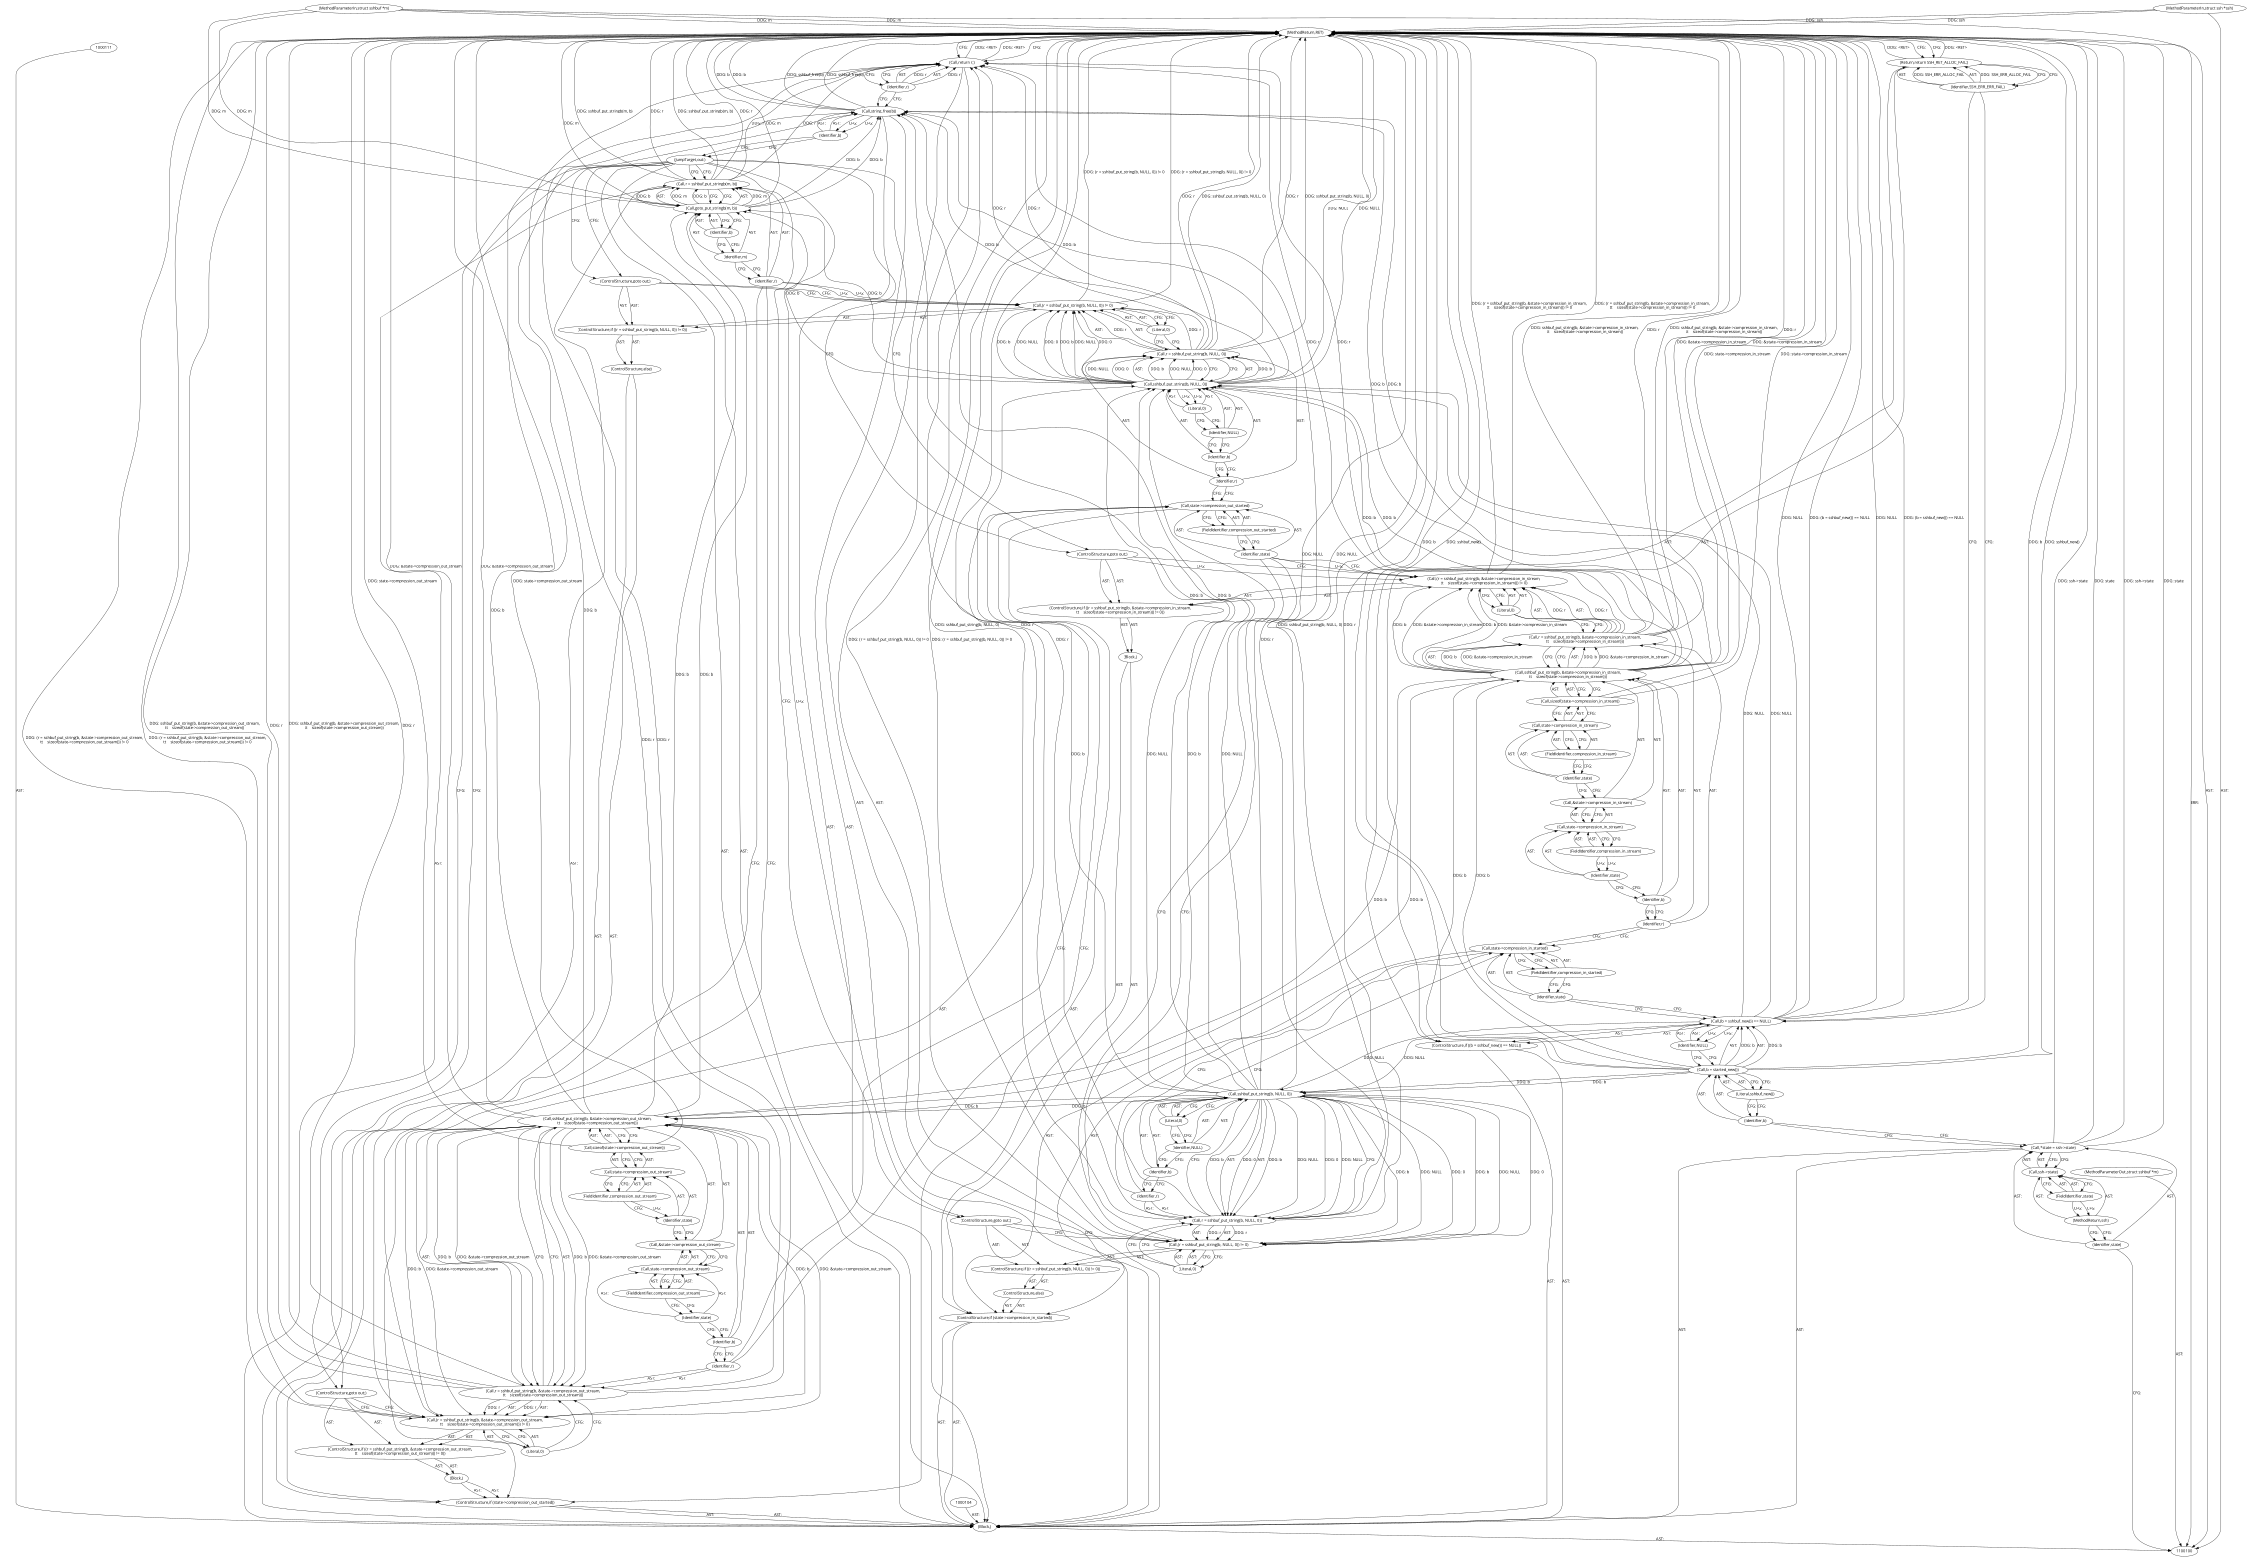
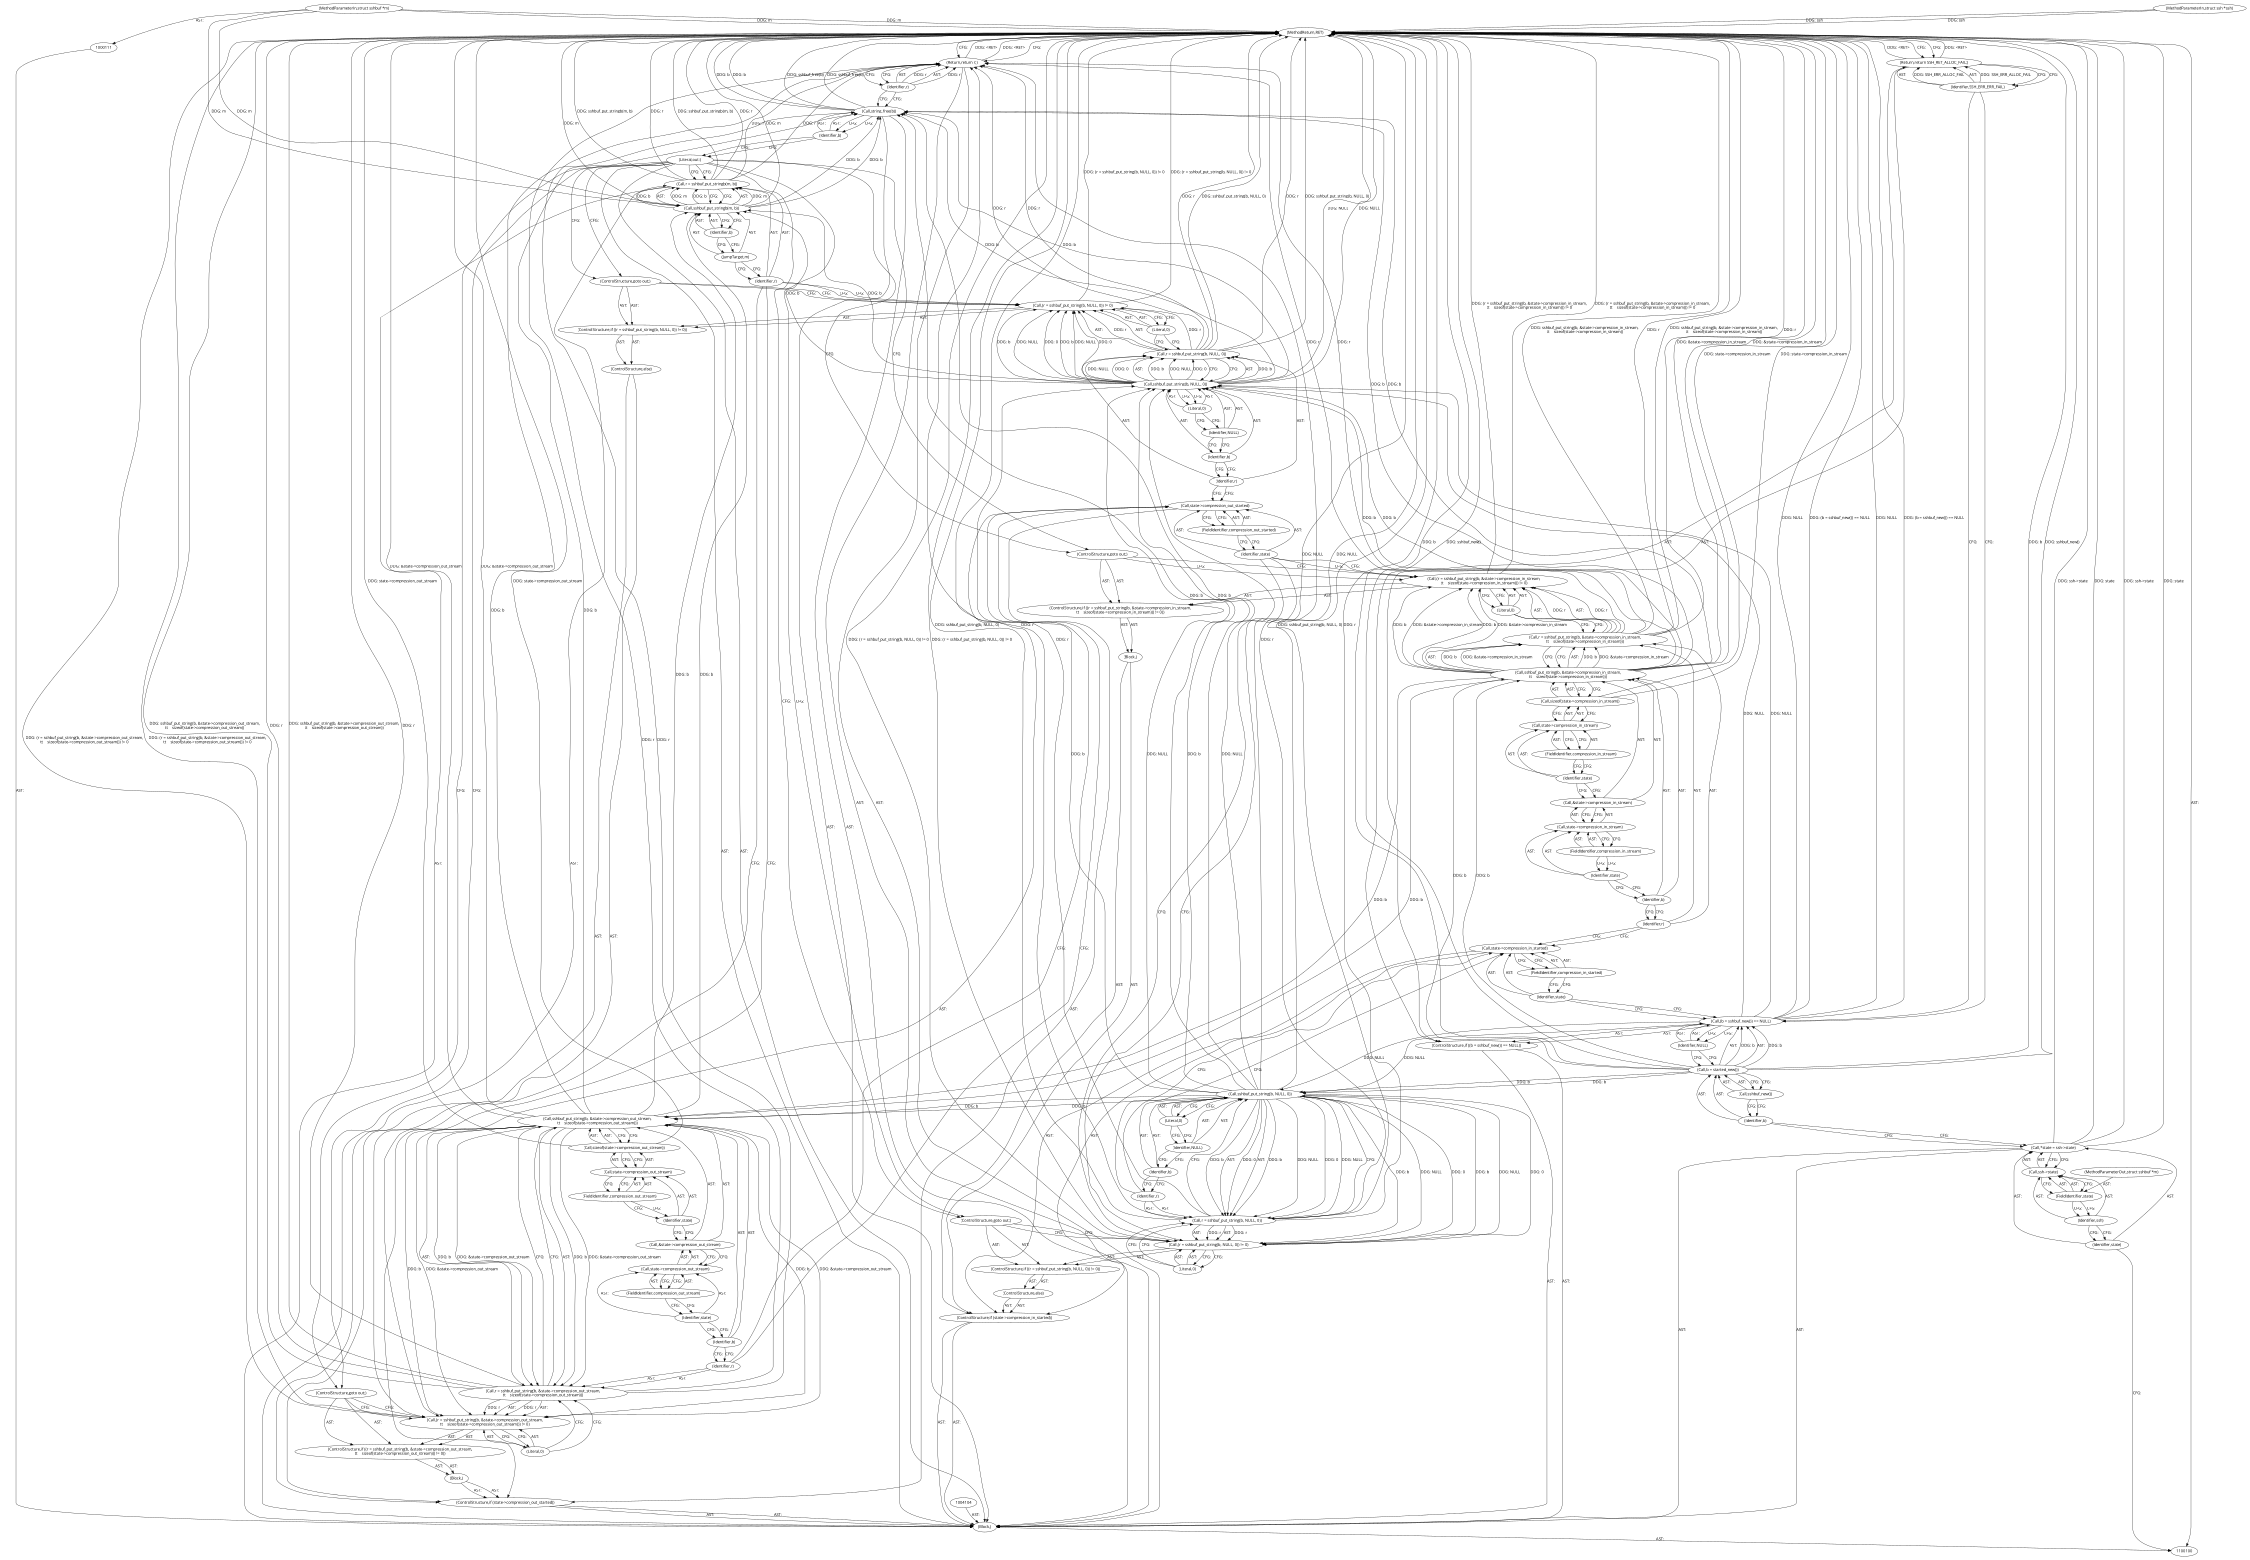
edge "(MethodParameterIn,struct sshbuf *m)" -> "1100100": now "(MethodParameterIn,struct sshbuf *m)" -> "1000111"
node "(Call,return r;)": label "(Call,return r;)" -> "(Return,return r;)"
node "(JumpTarget,out:)": label "(JumpTarget,out:)" -> "(Literal,out:)"
node "(Call,goto_put_stringb(m, b))": label "(Call,goto_put_stringb(m, b))" -> "(Call,sshbuf_put_stringb(m, b))"
node "(Identifier,m)": label "(Identifier,m)" -> "(JumpTarget,m)"
edge "(MethodParameterIn,struct ssh *ssh)" -> "1100100": removed, label "AST:"
edge "(MethodReturn,RET)" -> "1100100": label "ERR: " -> "AST: "
node "(Literal,sshbuf_new())": label "(Literal,sshbuf_new())" -> "(Call,sshbuf_new())"
node "(MethodReturn,ssh)": label "(MethodReturn,ssh)" -> "(Identifier,ssh)"
edge "(MethodParameterOut,struct sshbuf *m)" -> "1100100": now "(MethodParameterOut,struct sshbuf *m)" -> "(FieldIdentifier,state)"
node "1000104": label "1000104" -> "1004104"
